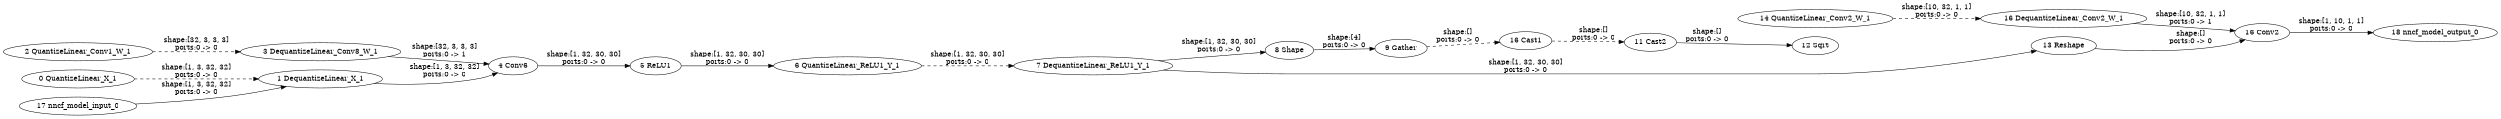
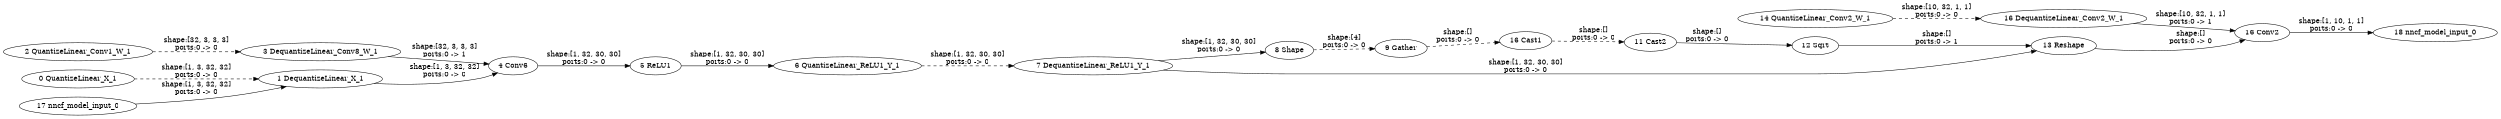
node "18 nncf_model_output_0": label "18 nncf_model_output_0" -> "18 nncf_model_input_0"
edge "12 Sqrt" -> "13 Reshape": added, label "shape:[] ports:0 -> 1"
edge "8 Shape" -> "9 Gather": style solid -> dashed
